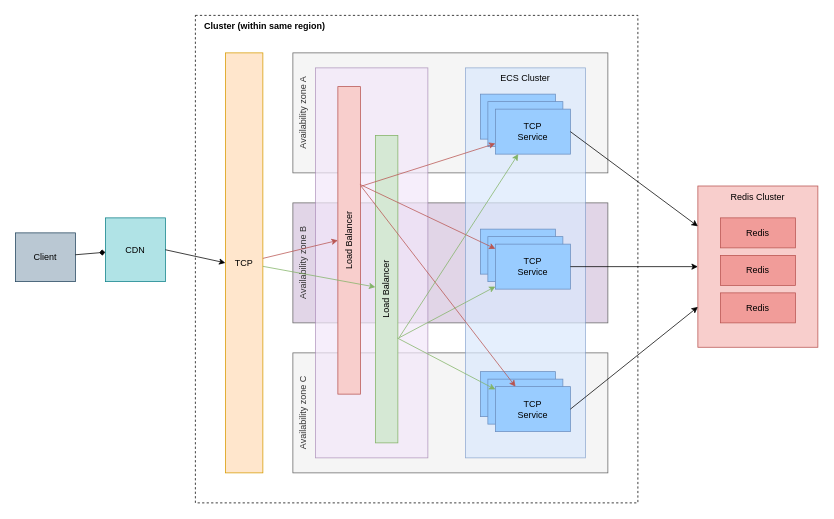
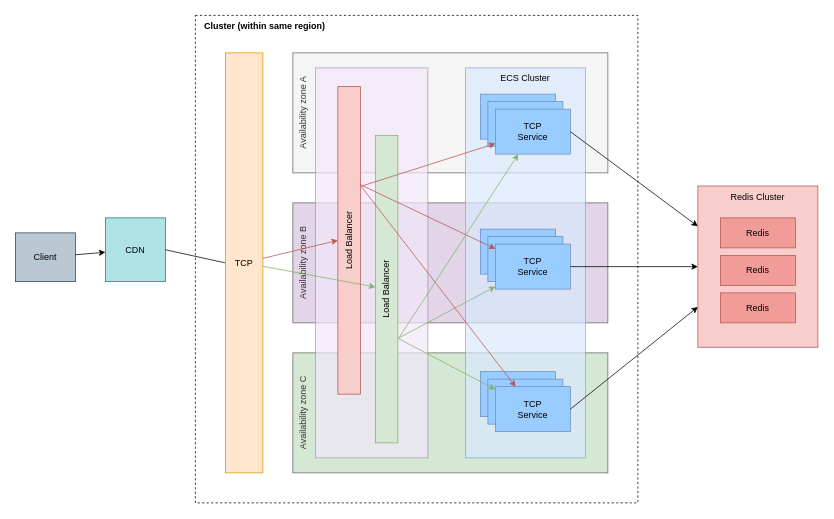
edge "Client" -> "CDN": arrowhead diamond -> classic
edge "CDN" -> "TCP": arrowhead classic -> none
node "Availability zone C": fillcolor #f5f5f5 -> #d5e8d4
